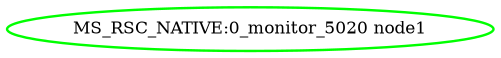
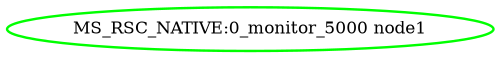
node "MS_RSC_NATIVE:0_monitor_5020 node1": label "MS_RSC_NATIVE:0_monitor_5020 node1" -> "MS_RSC_NATIVE:0_monitor_5000 node1"
